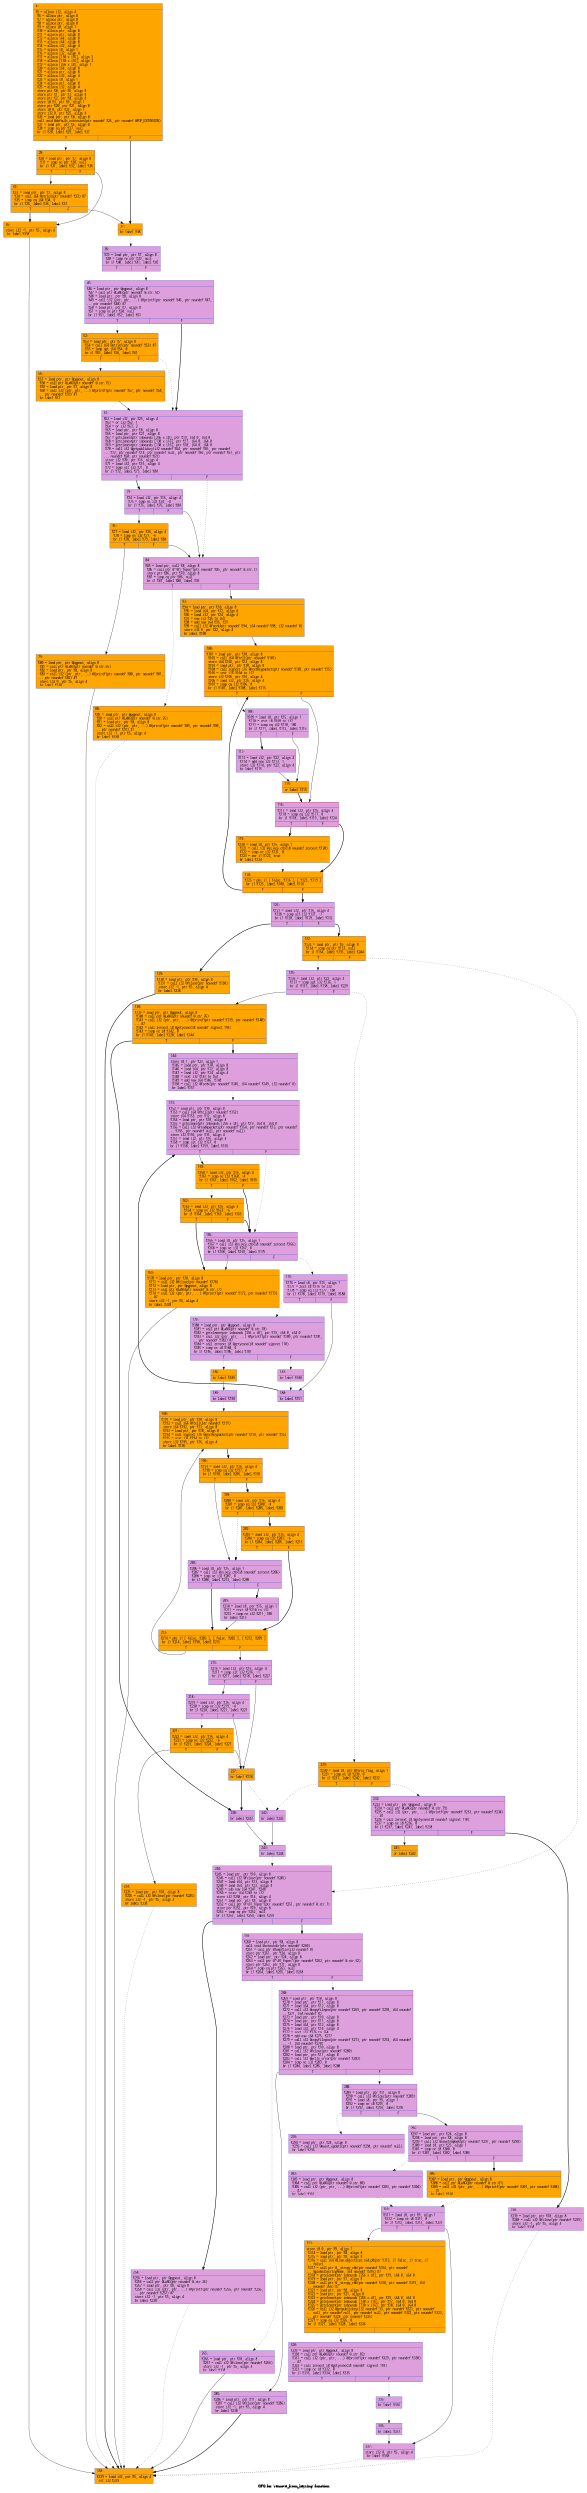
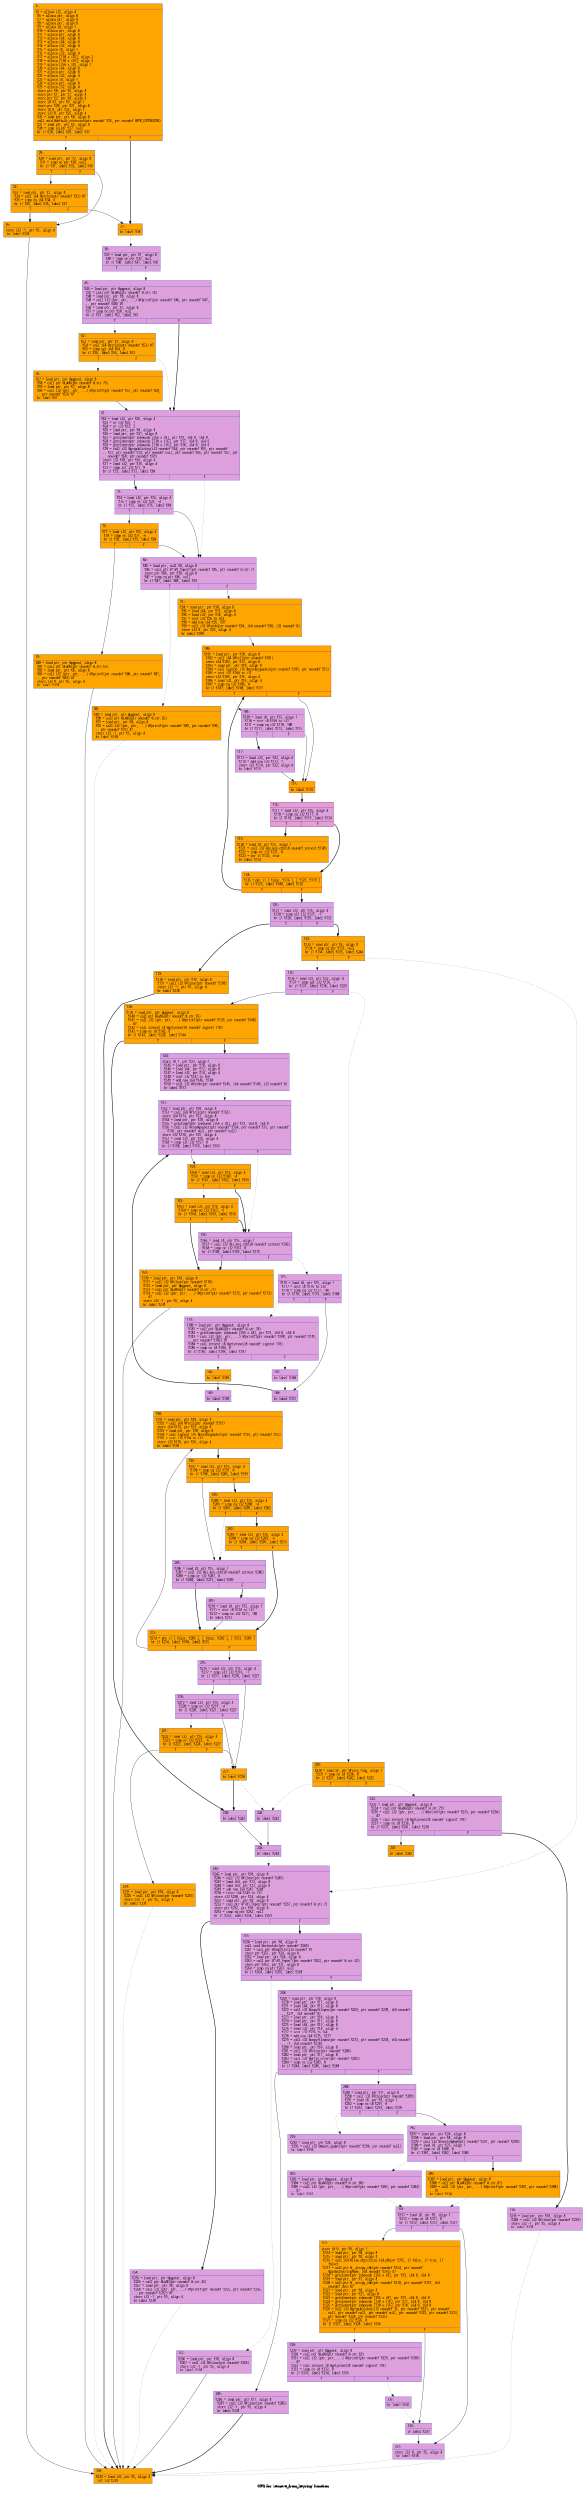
node "93:": text "%97 = nsw i32 %96 to i64" -> "%97 = sext i32 %96 to i64"
edge "100:" -> "116:": now "100:" -> "115:"
edge "165:" -> "169:": style solid -> bold
edge "313:" -> "336:": added
